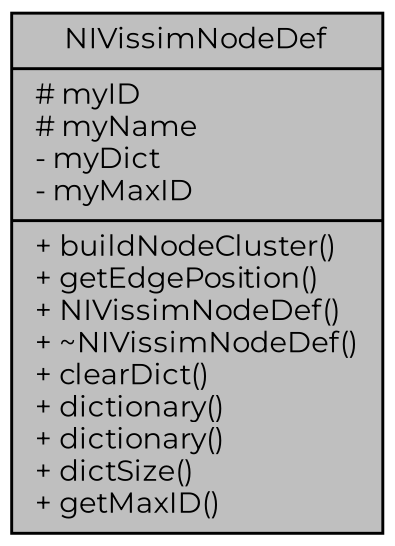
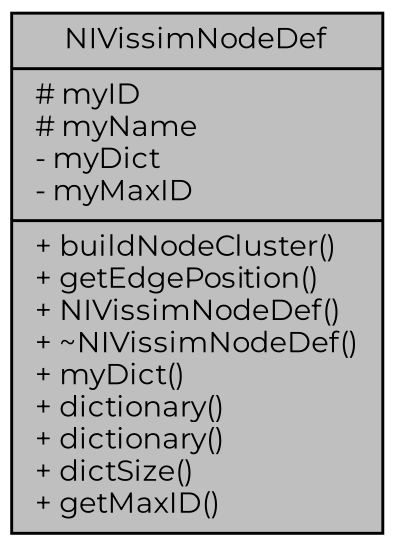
node "NIVissimNodeDef": text "+ clearDict()" -> "+ myDict()"
